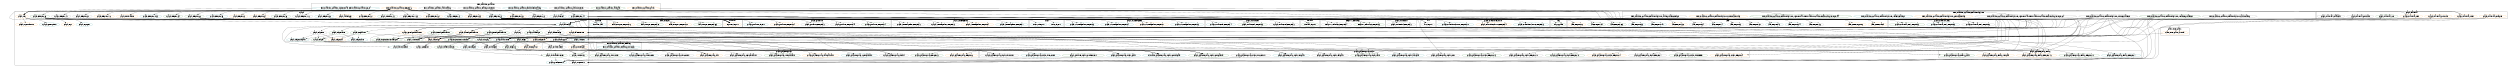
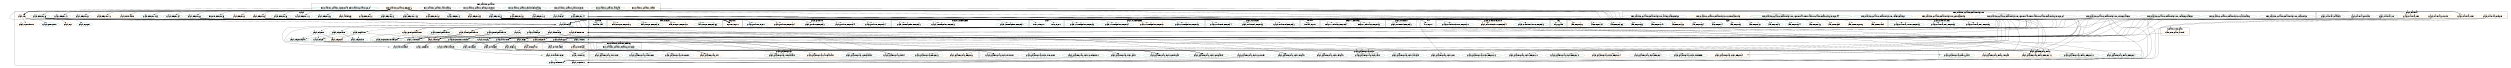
node "Text::Tradition::Collation::paths": label "Text::Tradition::Collation::paths" -> "Text::Tradition::Collation::related"
node "Graph::BEGIN@35": label "Graph::BEGIN@35" -> "Exporter::BEGIN@35"
node "Graph::UNORD@15": label "Graph::UNORD@15" -> "Graph::BEGIN@15"
node "Text::Tradition::Collation::RelationshipStore::relationships": added
cluster "Traversal": label "Traversal" -> "Exporter"
cluster "Graph::SPTHeapElem": label "Graph::SPTHeapElem" -> "Dumper::SPTHeapElem"
cluster "Safe": label "Safe" -> "Light"
node "Graph::SPTHeapElem::BEGIN@4": removed
node "Safe::CORE:pack": added
node "Graph::Traversal::DFS::BEGIN@3": label "Graph::Traversal::DFS::BEGIN@3" -> "Graph::Traversal::MULTI::BEGIN@3"
cluster "Class::MOP::Class:": label "Class::MOP::Class:" -> "XSLoader::MOP::Class:"
node "Graph::AdjacencyMap::_get_path_attrs": removed
node "Graph::AdjacencyMap::_has_path_attr": label "Graph::AdjacencyMap::_has_path_attr" -> "Graph::AdjacencyMap::_attr_path_attr"
node "Graph::Attribute::Light::_predecessors": label "Graph::Attribute::Light::_predecessors" -> "Graph::AdjacencyMap::Light::_predecessors"
node "XSLoader::AdjacencyMap::Light::_get_id_path": label "XSLoader::AdjacencyMap::Light::_get_id_path" -> "Graph::AdjacencyMap::Light::_get_id_path"
node "Graph::AdjacencyMap::Light::_successors": label "Graph::AdjacencyMap::Light::_successors" -> "Graph::AdjacencyMap::Light::_postorder"
